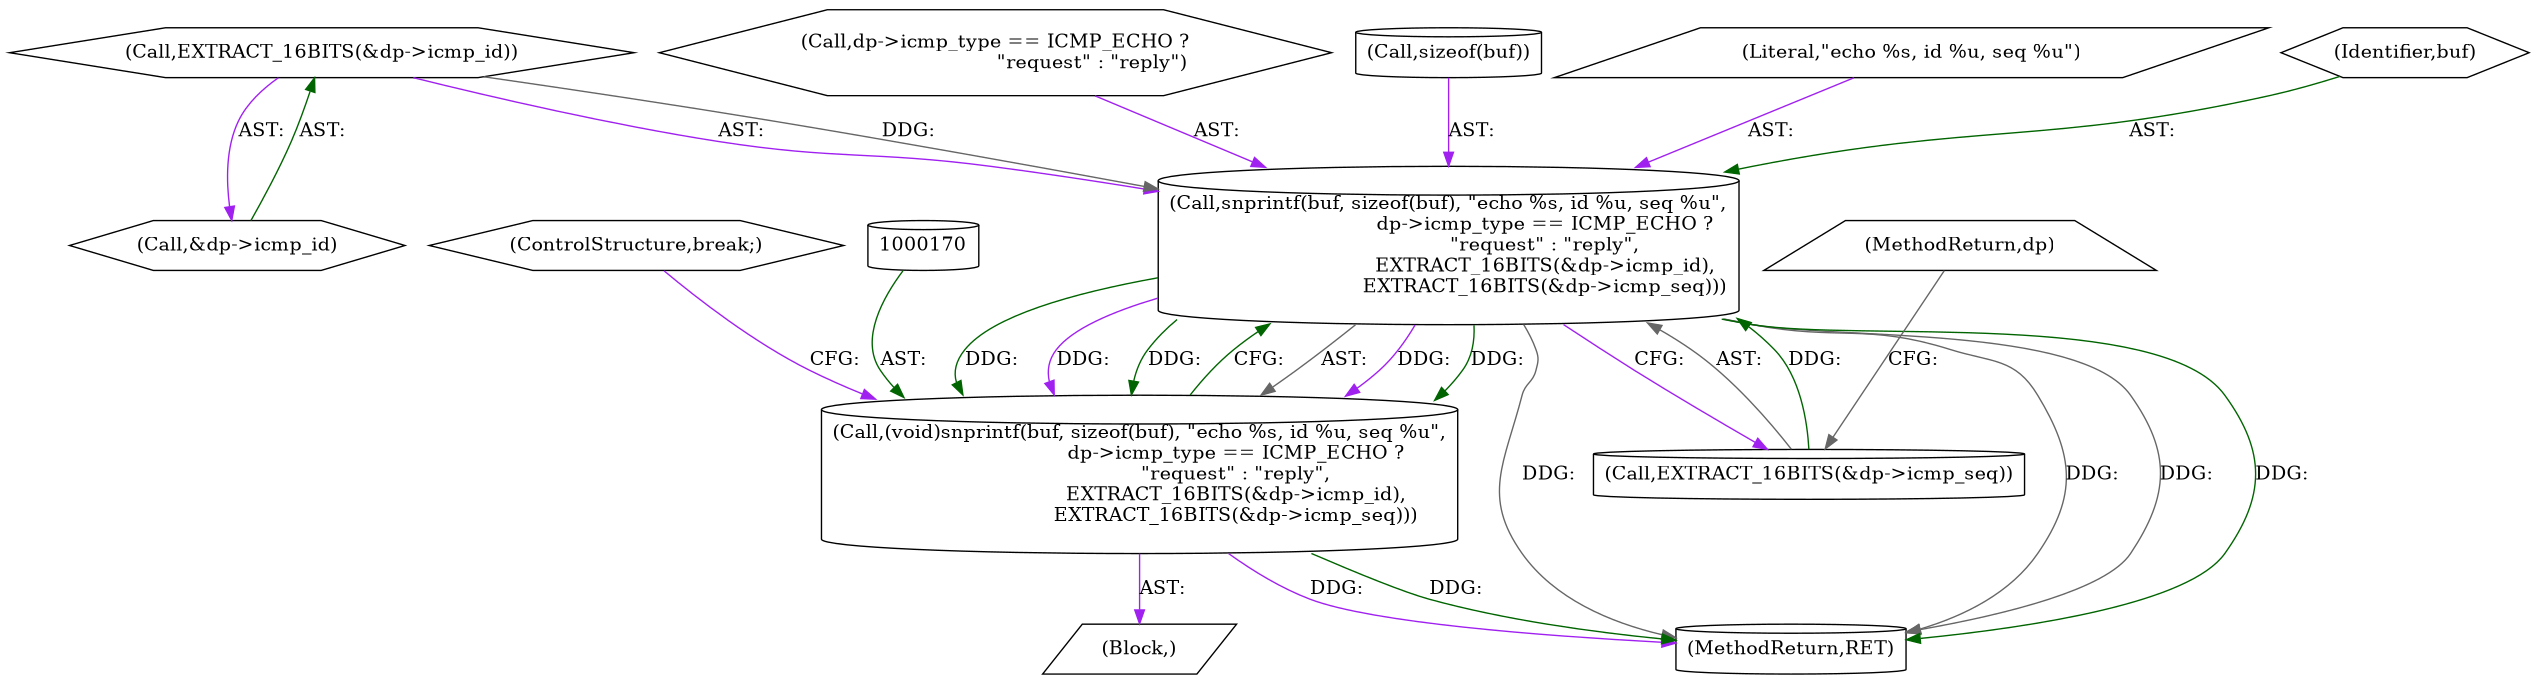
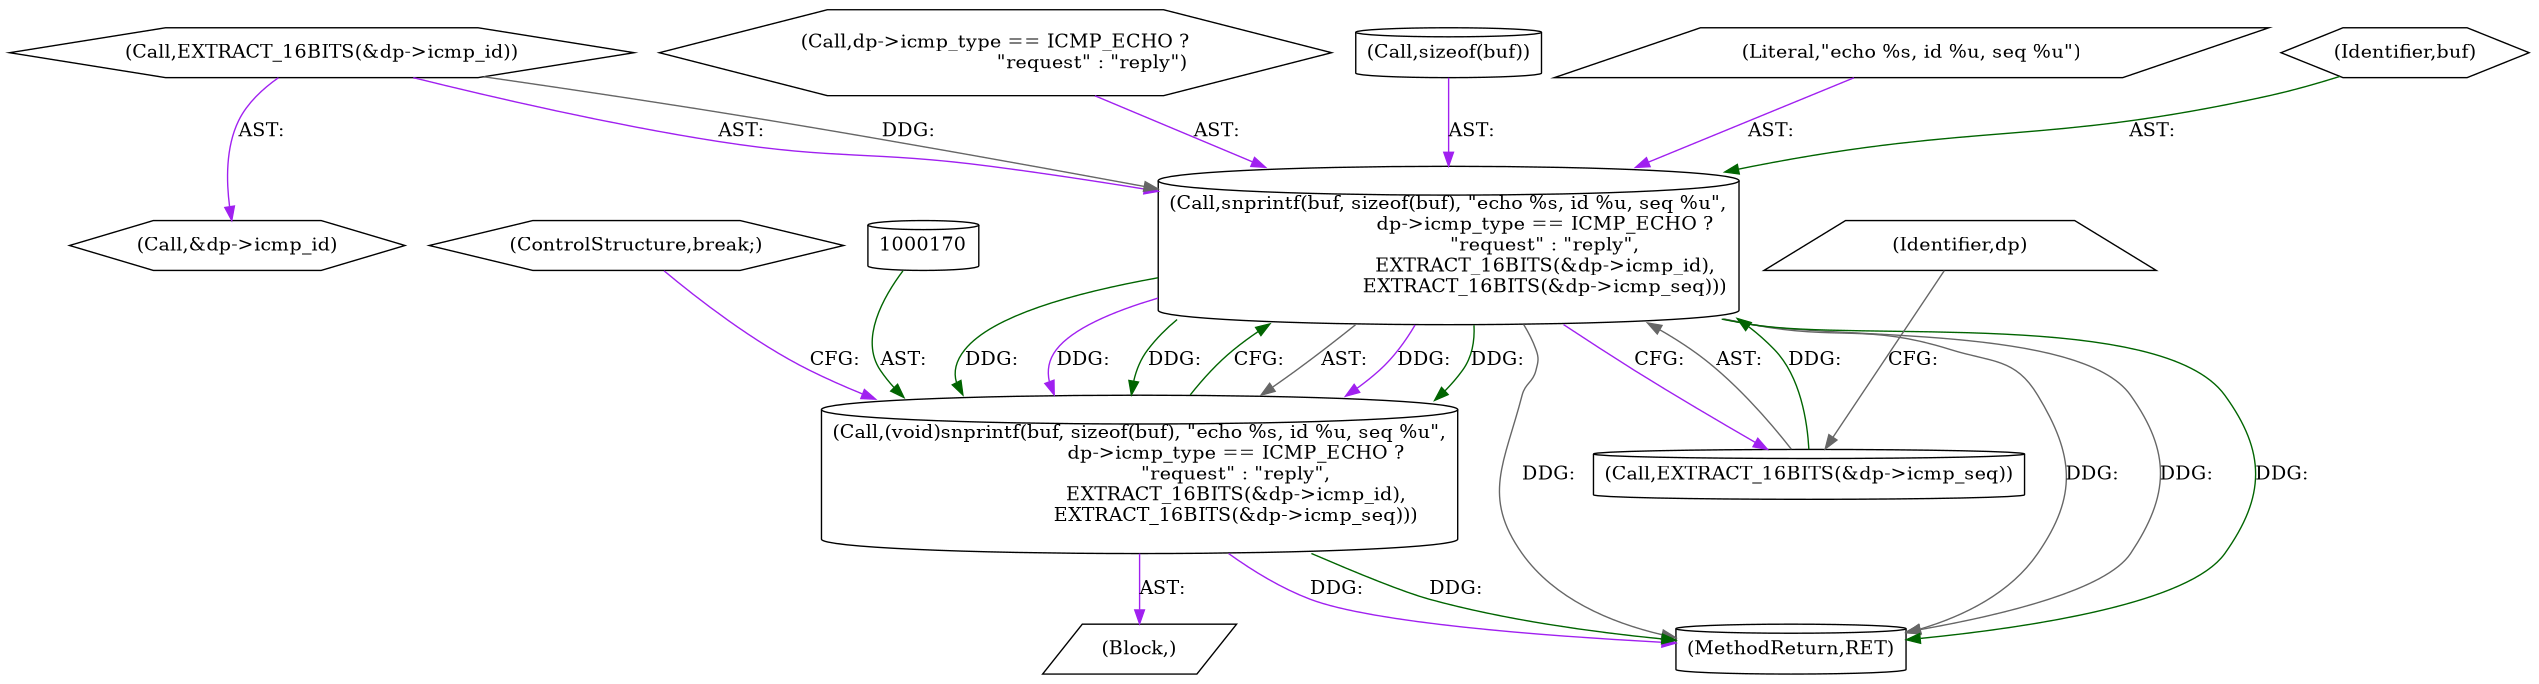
edge "(Call,&dp->icmp_id)" -> "(Call,EXTRACT_16BITS(&dp->icmp_id))": removed, label "AST:"
node "(MethodReturn,dp)": label "(MethodReturn,dp)" -> "(Identifier,dp)"
